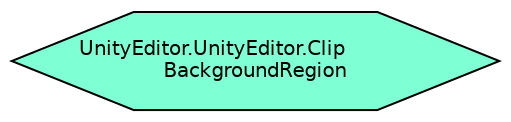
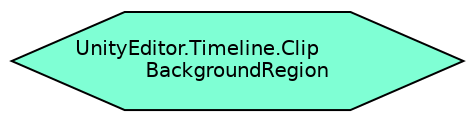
node "UnityEditor.UnityEditor.Clip BackgroundRegion": label "UnityEditor.UnityEditor.Clip BackgroundRegion" -> "UnityEditor.Timeline.Clip BackgroundRegion"
